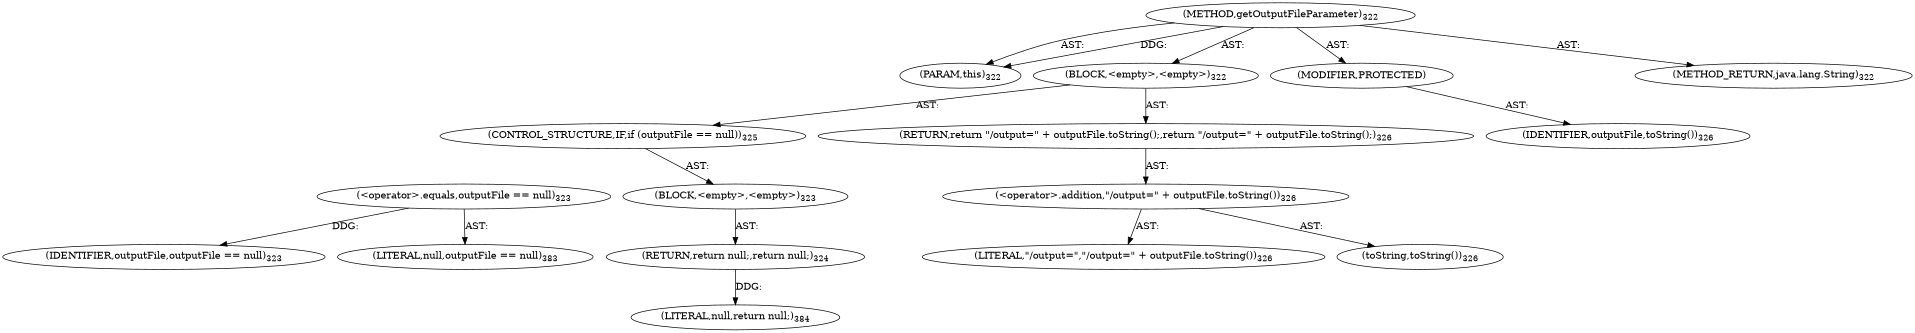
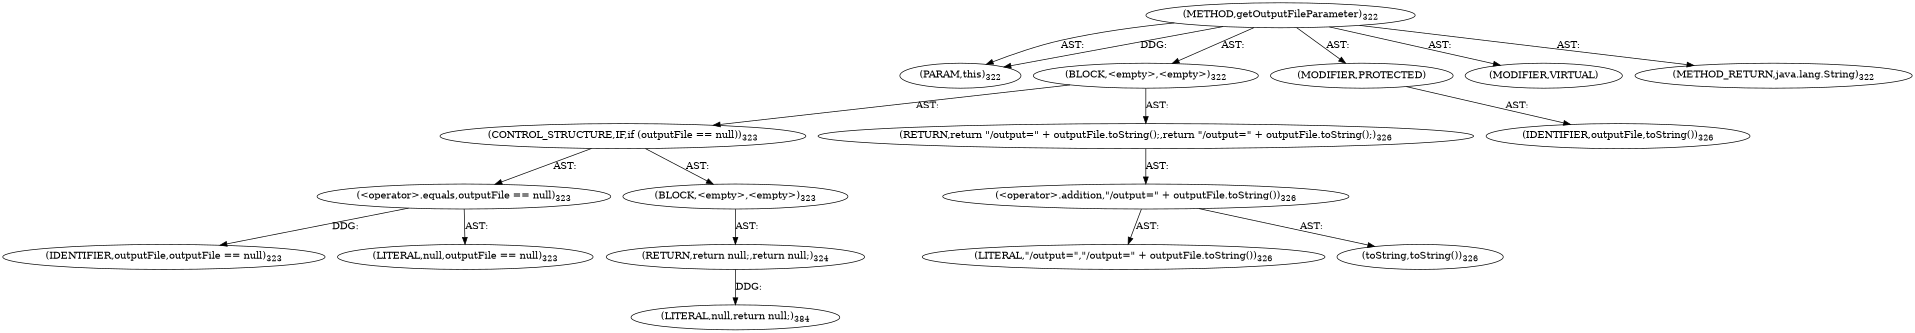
node "(MODIFIER,VIRTUAL)": added
node "(CONTROL_STRUCTURE,IF,if (outputFile == null))": text "325" -> "323"
edge "(CONTROL_STRUCTURE,IF,if (outputFile == null))" -> "(<operator>.equals,outputFile == null)": added, label "AST:"
node "(LITERAL,null,outputFile == null)": text "383" -> "323"
